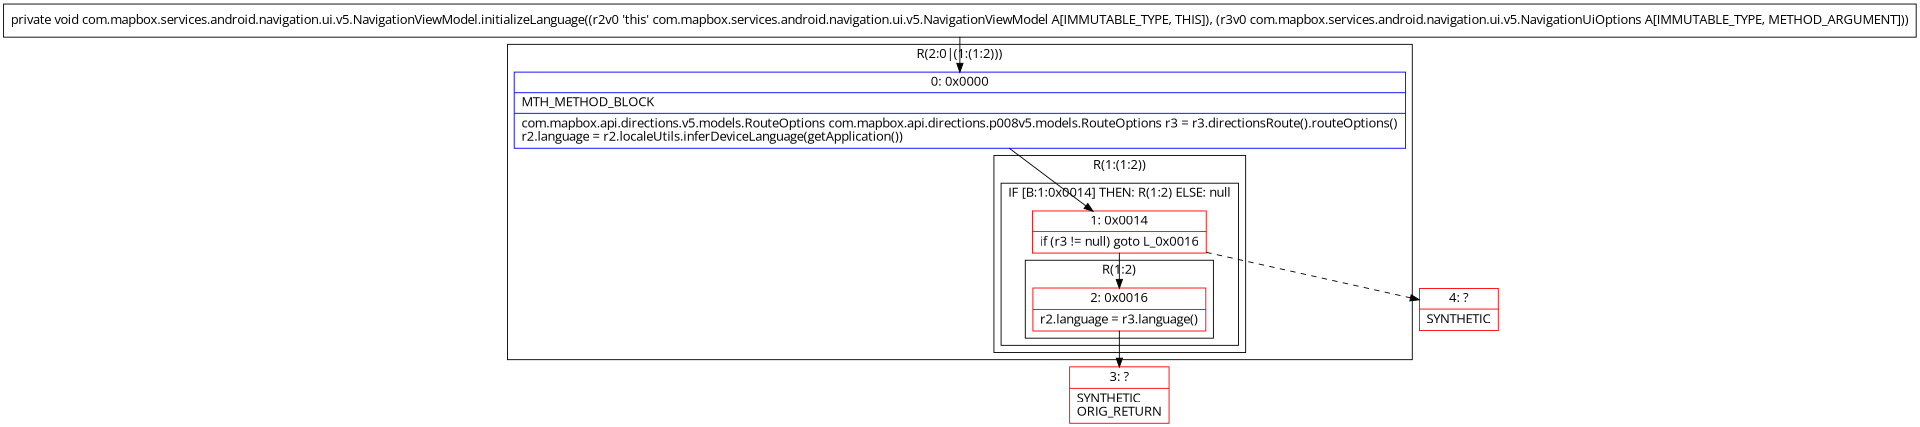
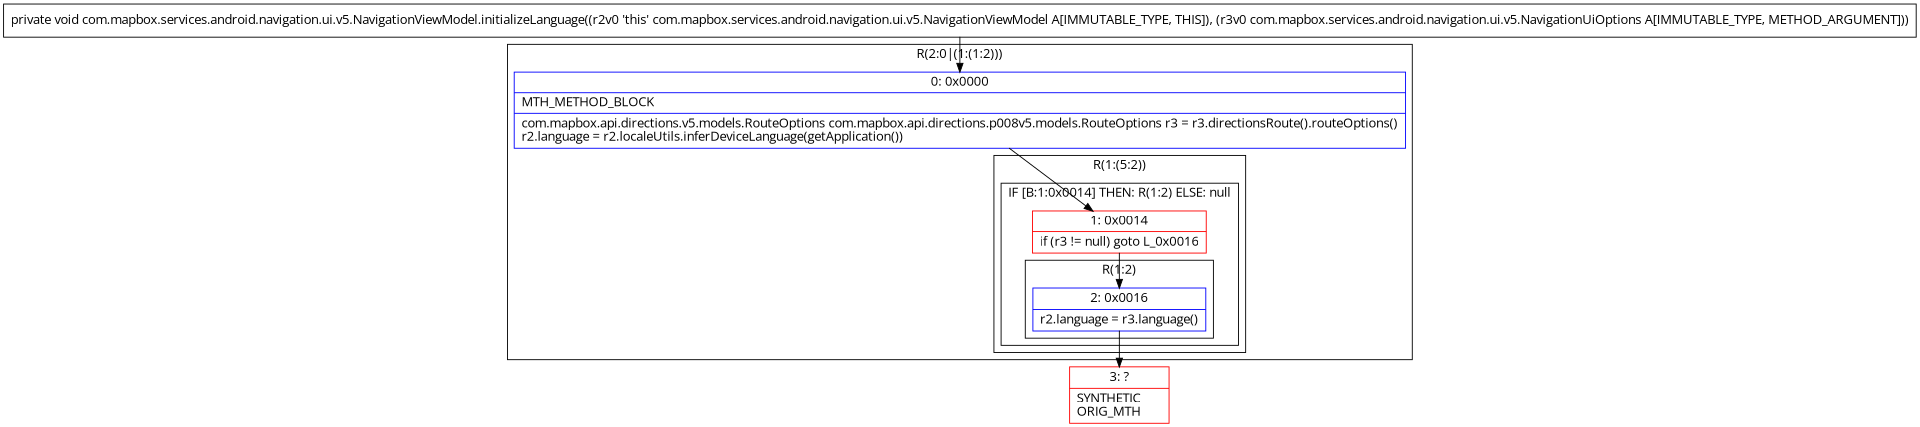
cluster "R(1:(1:2))": label "R(1:(1:2))" -> "R(1:(5:2))"
node "2: 0x0016": color red -> blue
node "4: ?": removed
node "3: ?": text "ORIG_RETURN" -> "ORIG_MTH"
